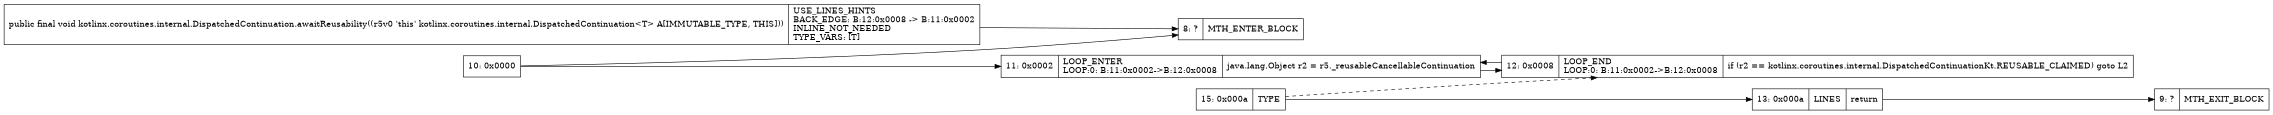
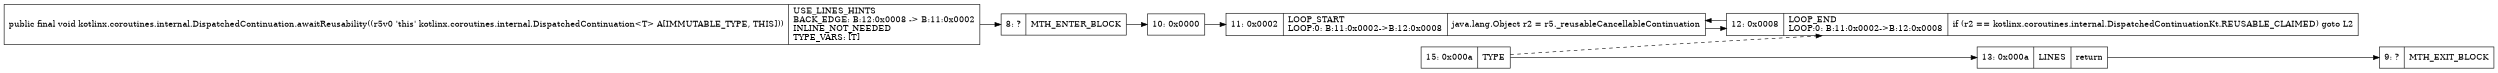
edge "10: 0x0000" -> "8: ?": reversed
node "11: 0x0002": text "LOOP_ENTER" -> "LOOP_START"
